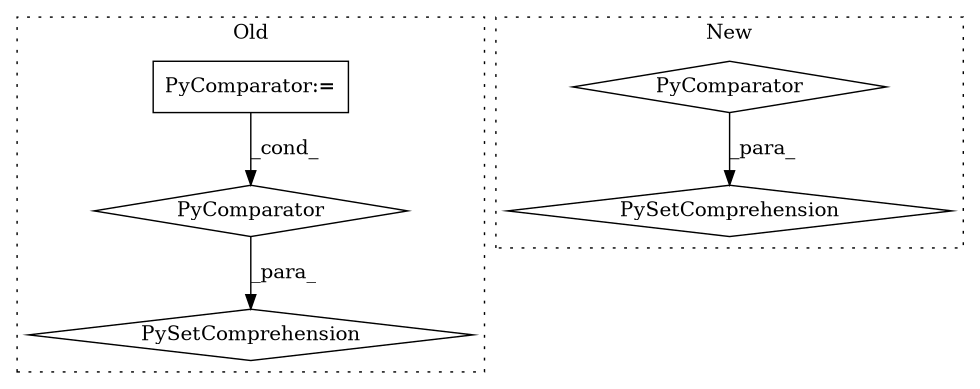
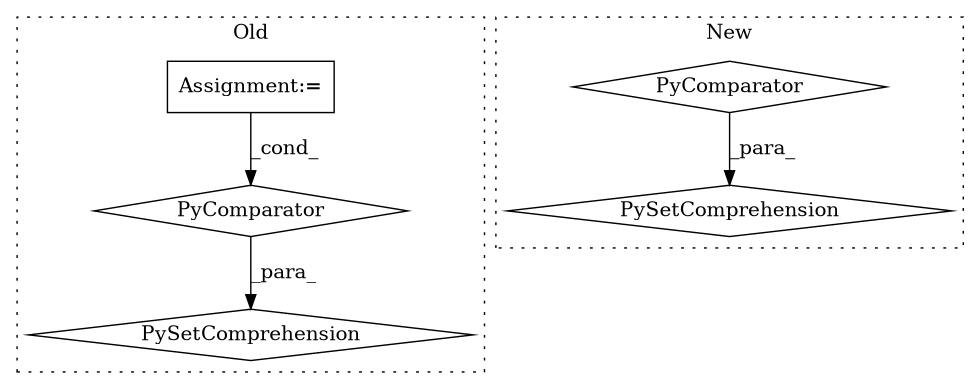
node "PyComparator:=": label "PyComparator:=" -> "Assignment:="
